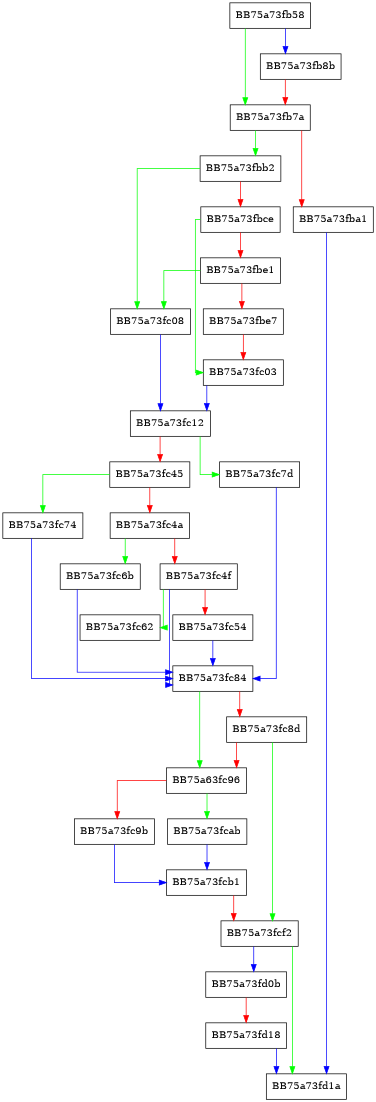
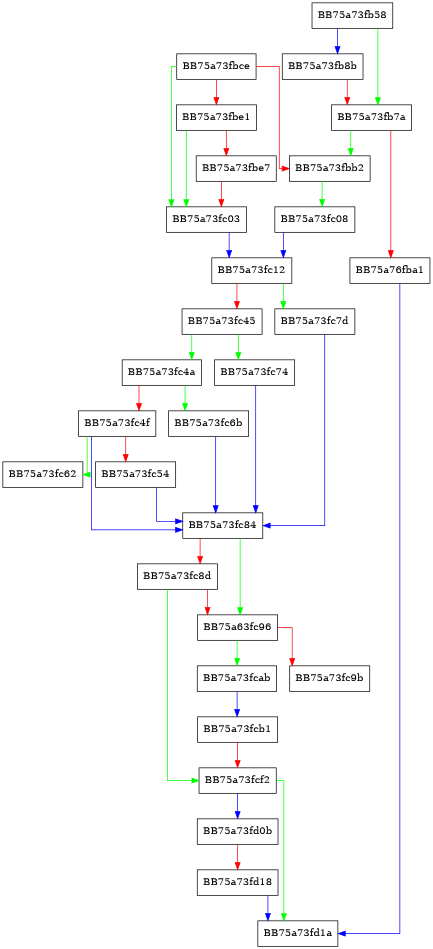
edge "BB75a73fbb2" -> "BB75a73fbce": reversed
node "BB75a73fba1": label "BB75a73fba1" -> "BB75a76fba1"
edge "BB75a73fbe1" -> "BB75a73fc08": now "BB75a73fbe1" -> "BB75a73fc03"
edge "BB75a73fc45" -> "BB75a73fc4a": color red -> green
edge "BB75a73fc9b" -> "BB75a73fcb1": removed
